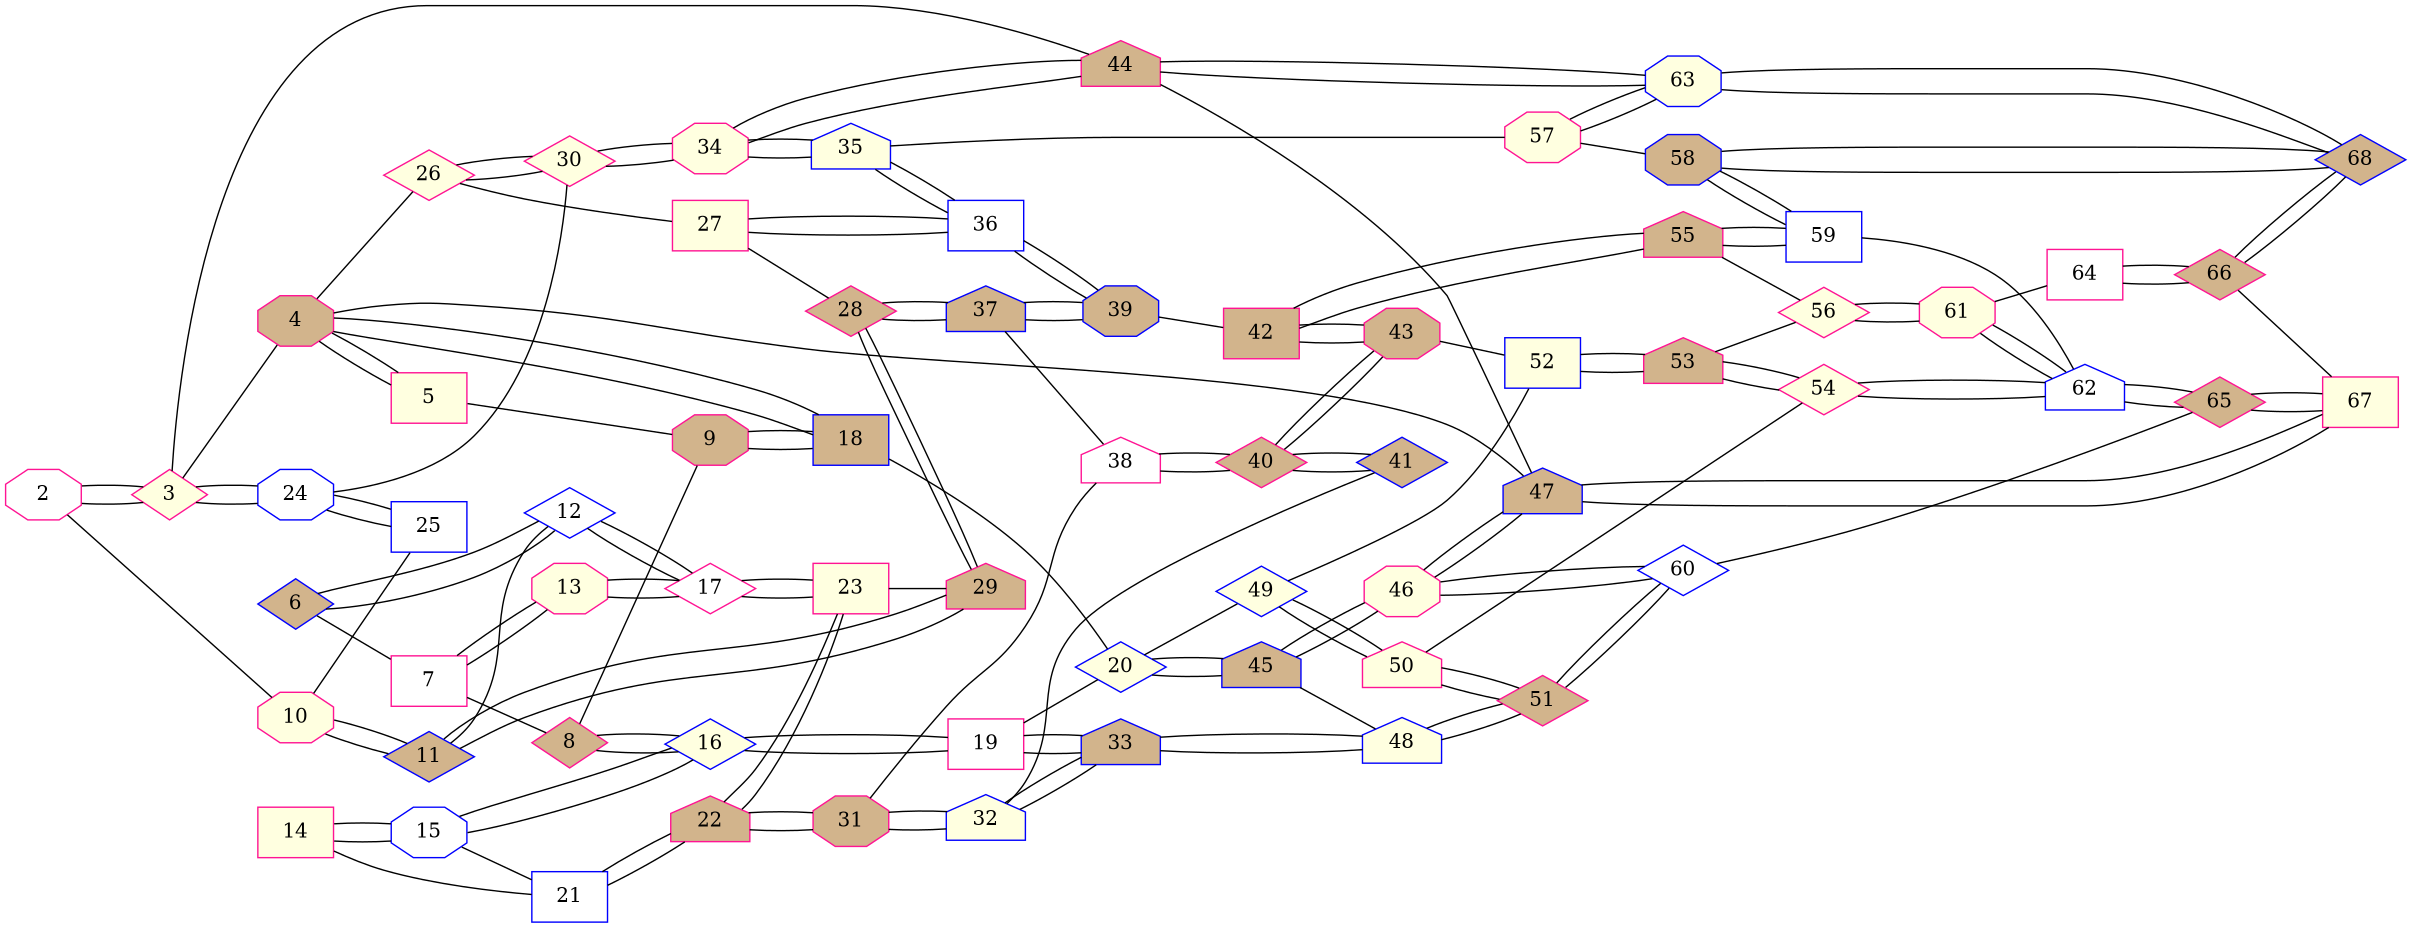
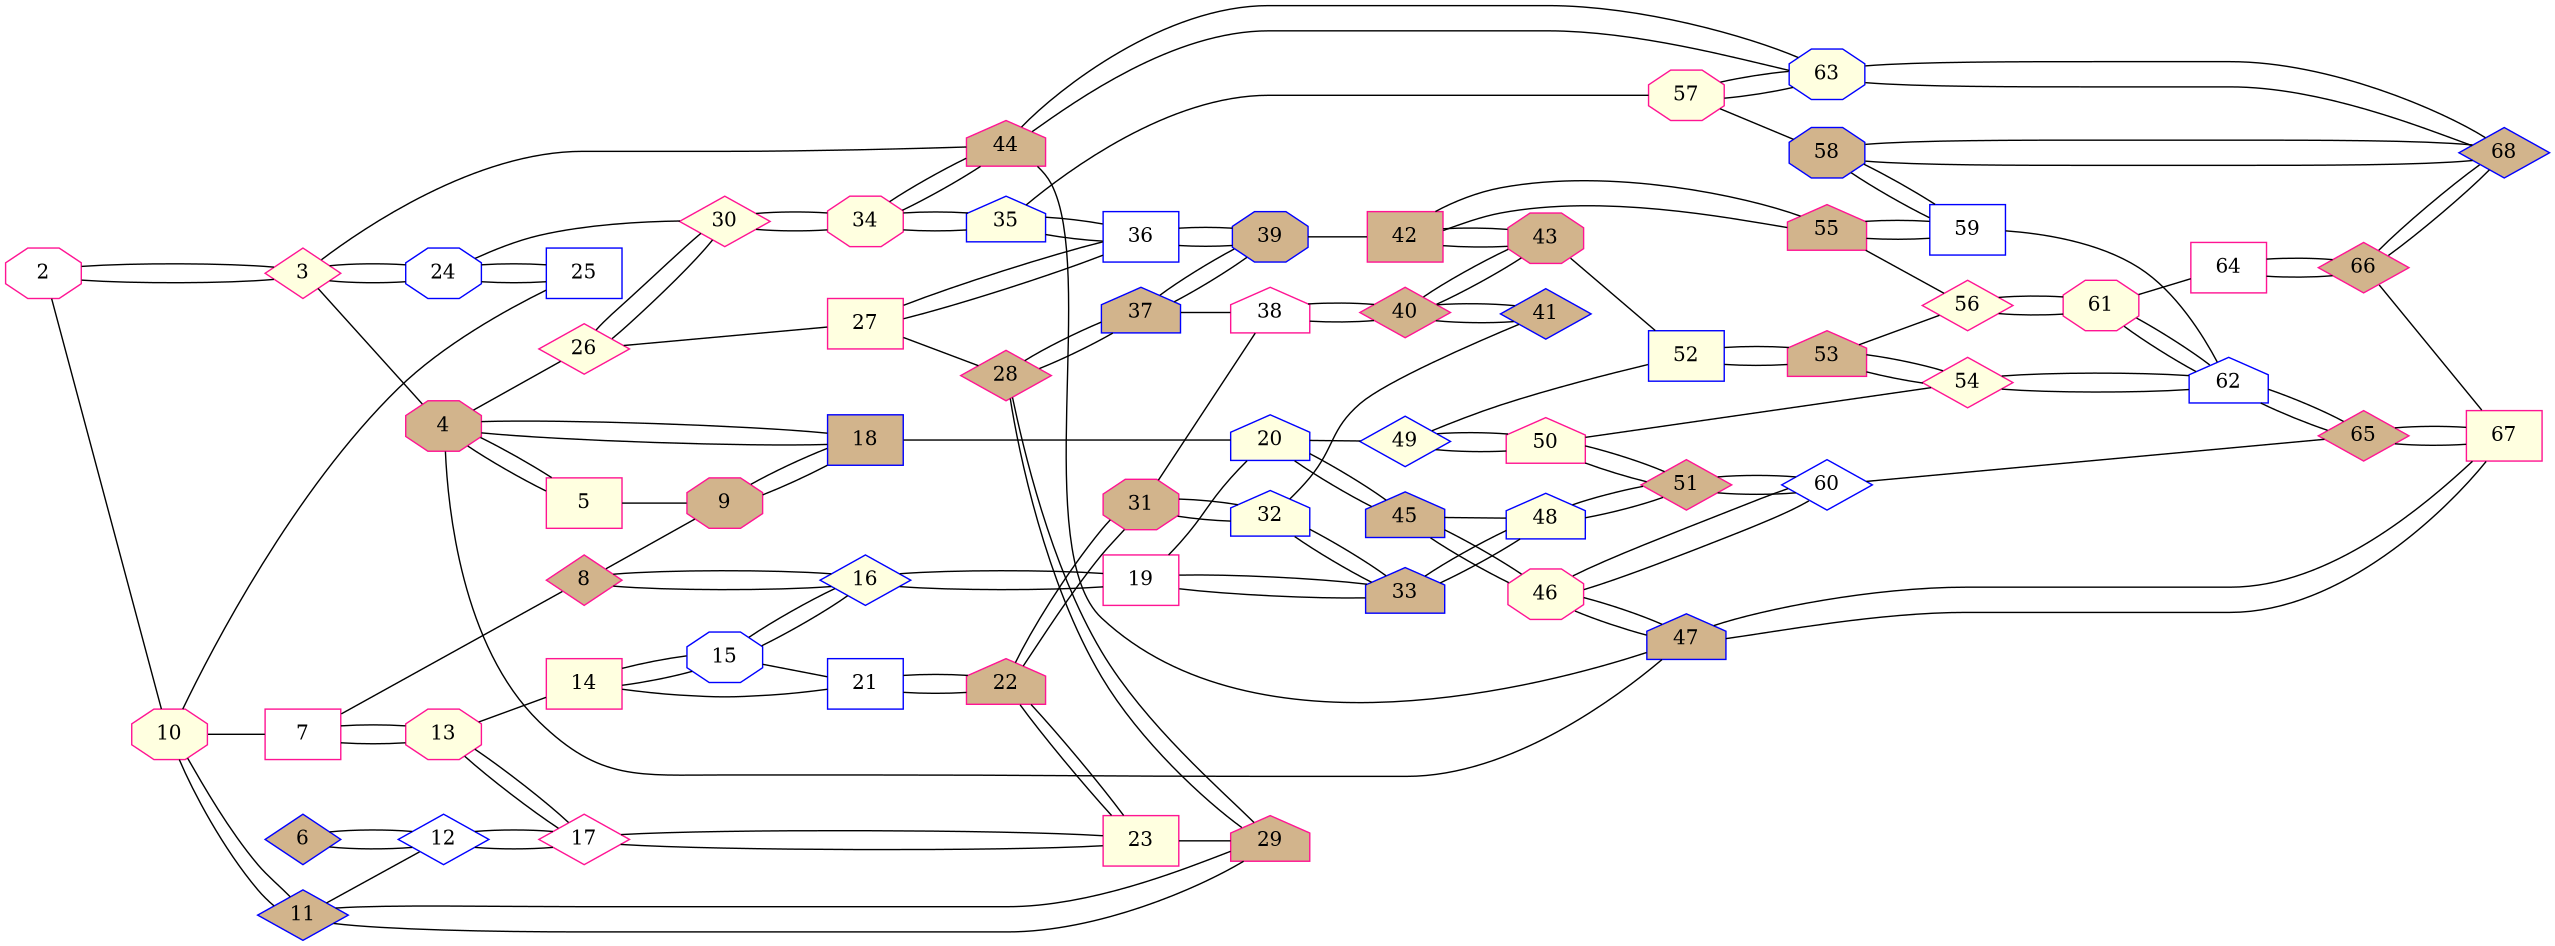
edge "6" -- "7": now "10" -- "7"
node "20": shape diamond -> house
edge "14" -- "13": added
